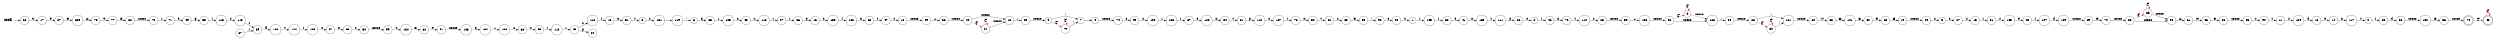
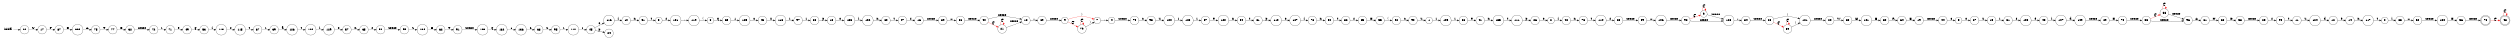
edge "9" -> "7": color black -> red
edge "83" -> "52": label "d" -> "+"
edge "115" -> "39": now "115" -> "67"
